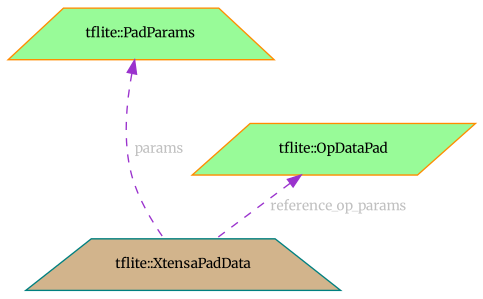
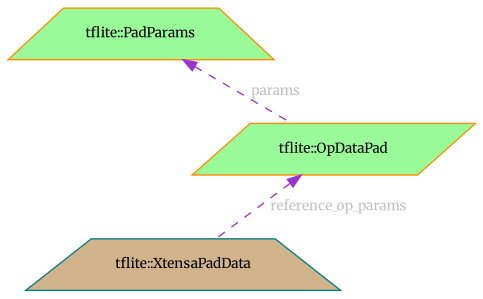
edge "tflite::XtensaPadData" -> "tflite::PadParams": now "tflite::OpDataPad" -> "tflite::PadParams"
